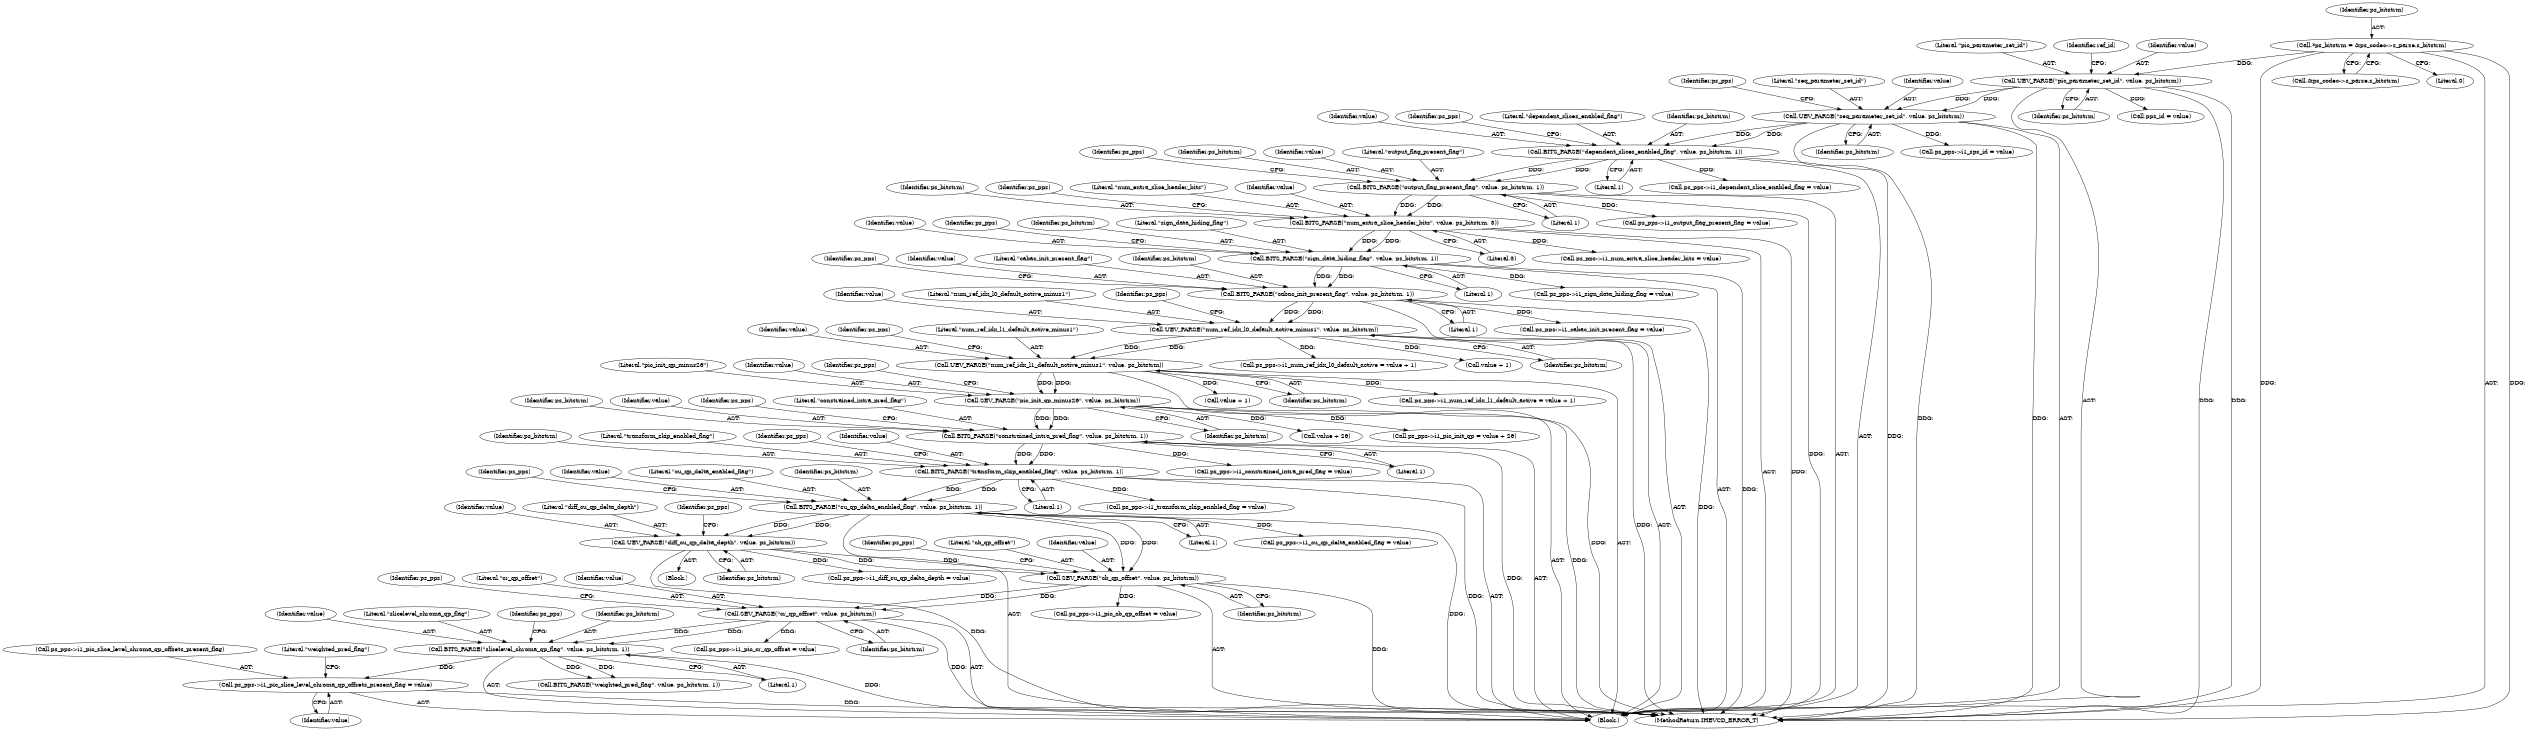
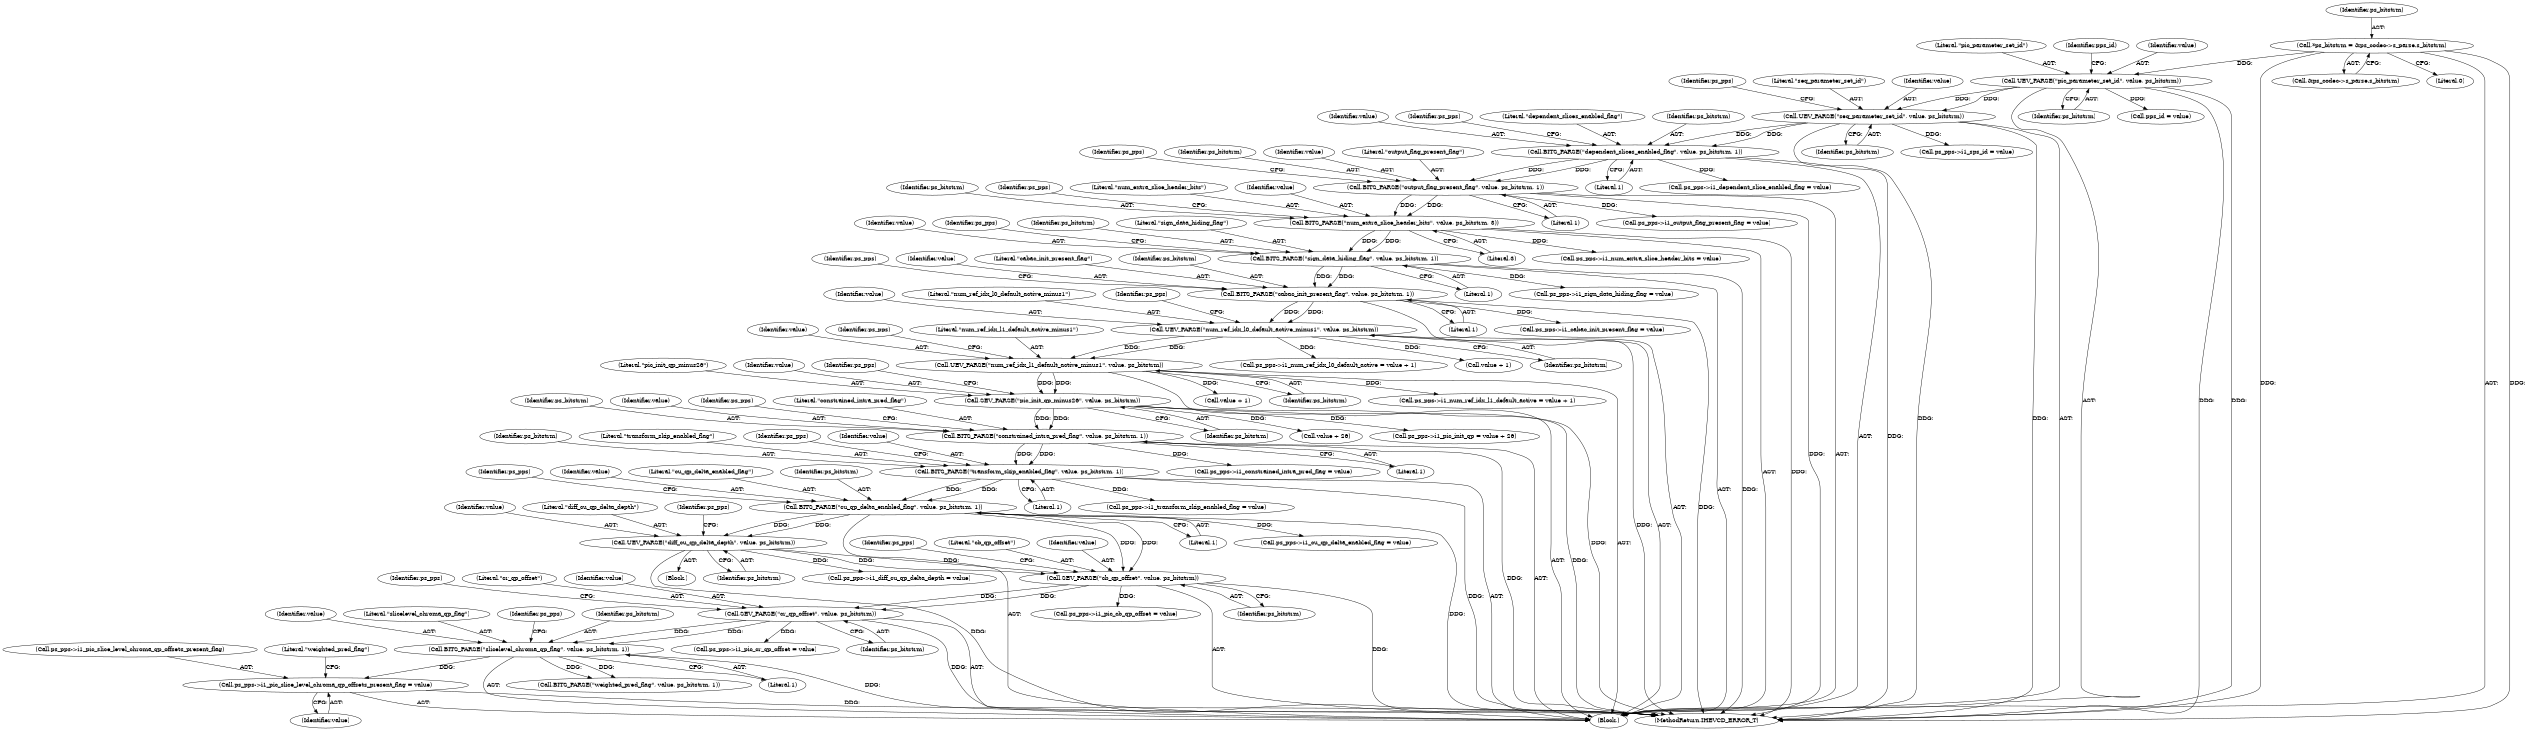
node "(Identifier,ref_id)": label "(Identifier,ref_id)" -> "(Identifier,pps_id)"
edge "(Call,*ps_bitstrm = &ps_codec->s_parse.s_bitstrm)" -> "(Call,&ps_codec->s_parse.s_bitstrm)": label "CFG: " -> "AST: "
